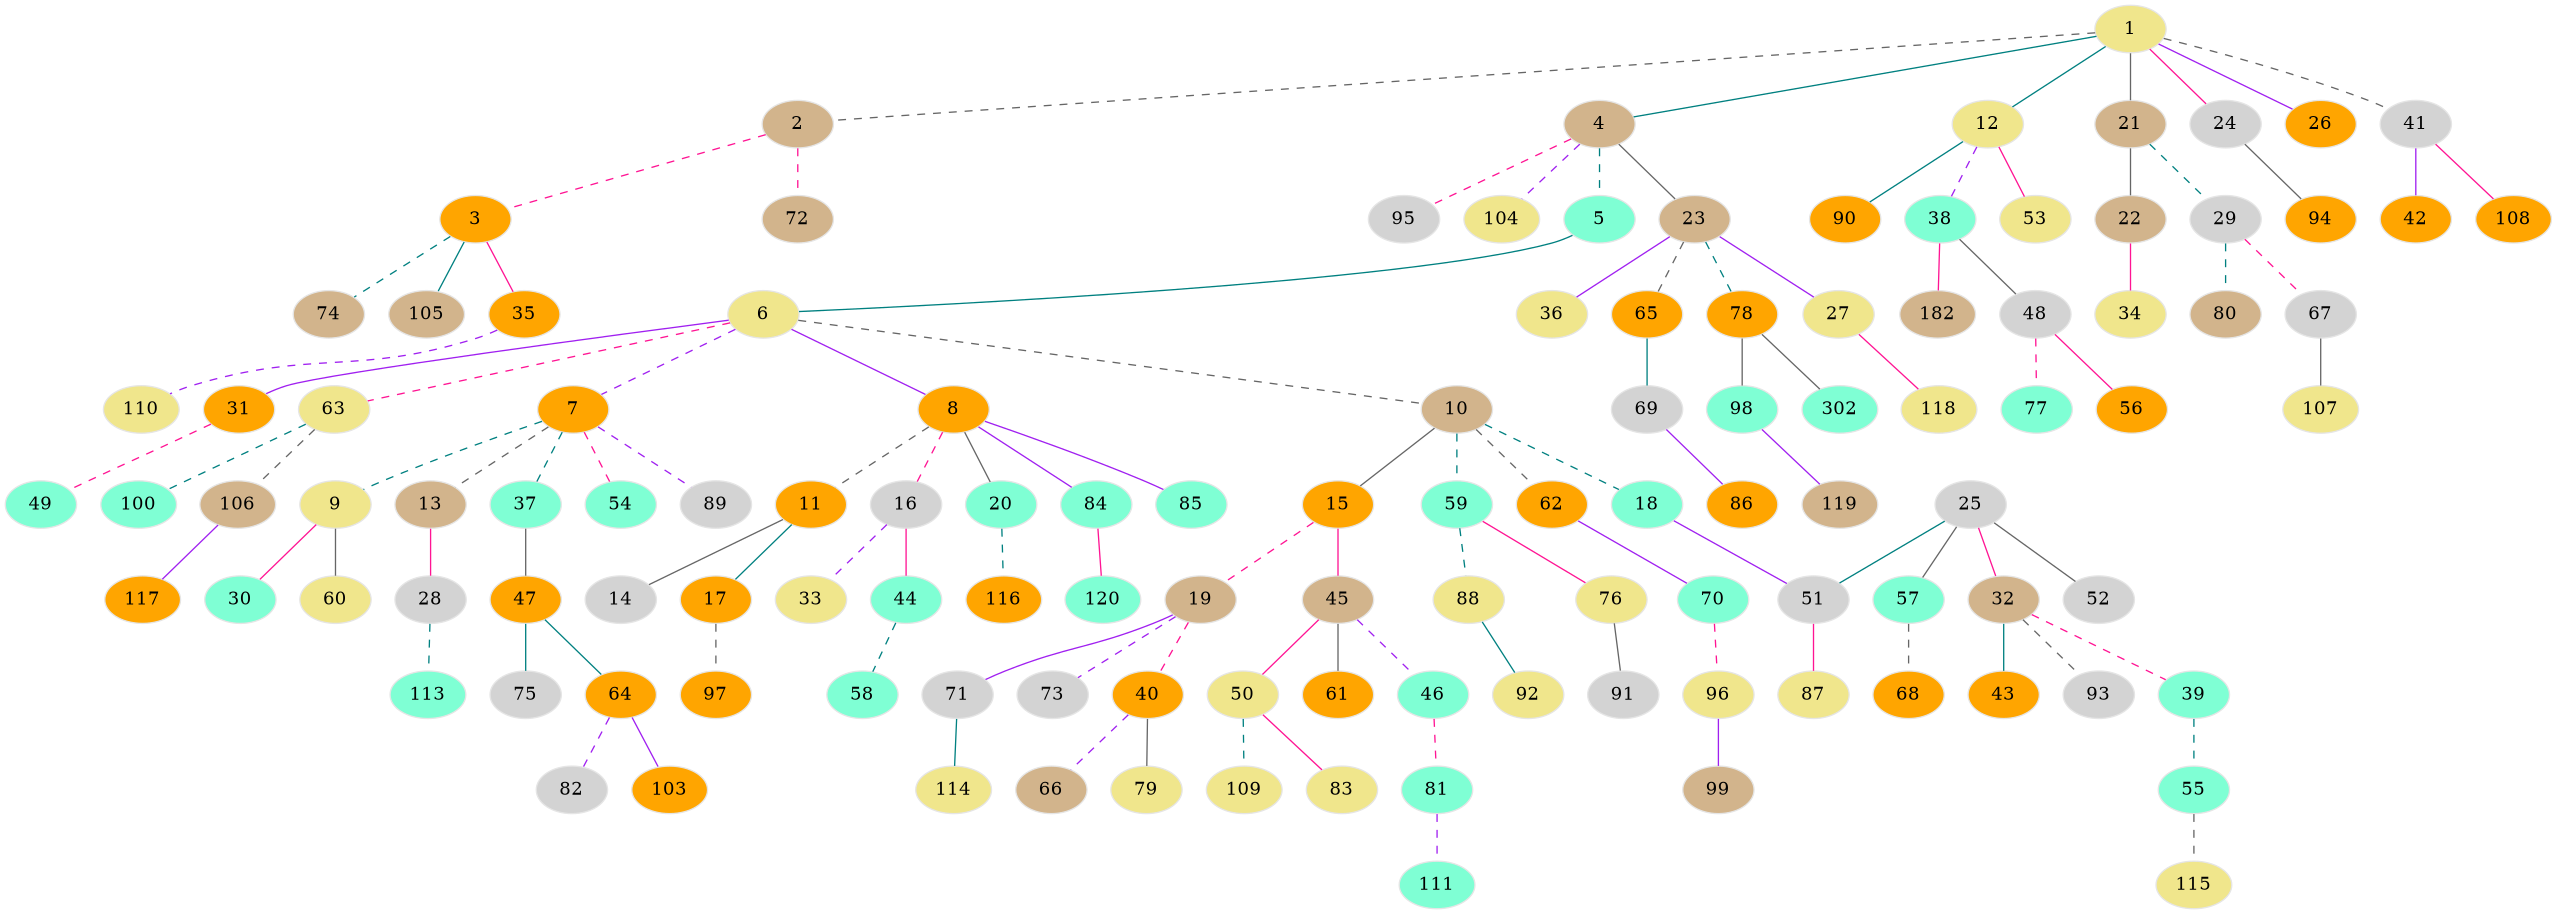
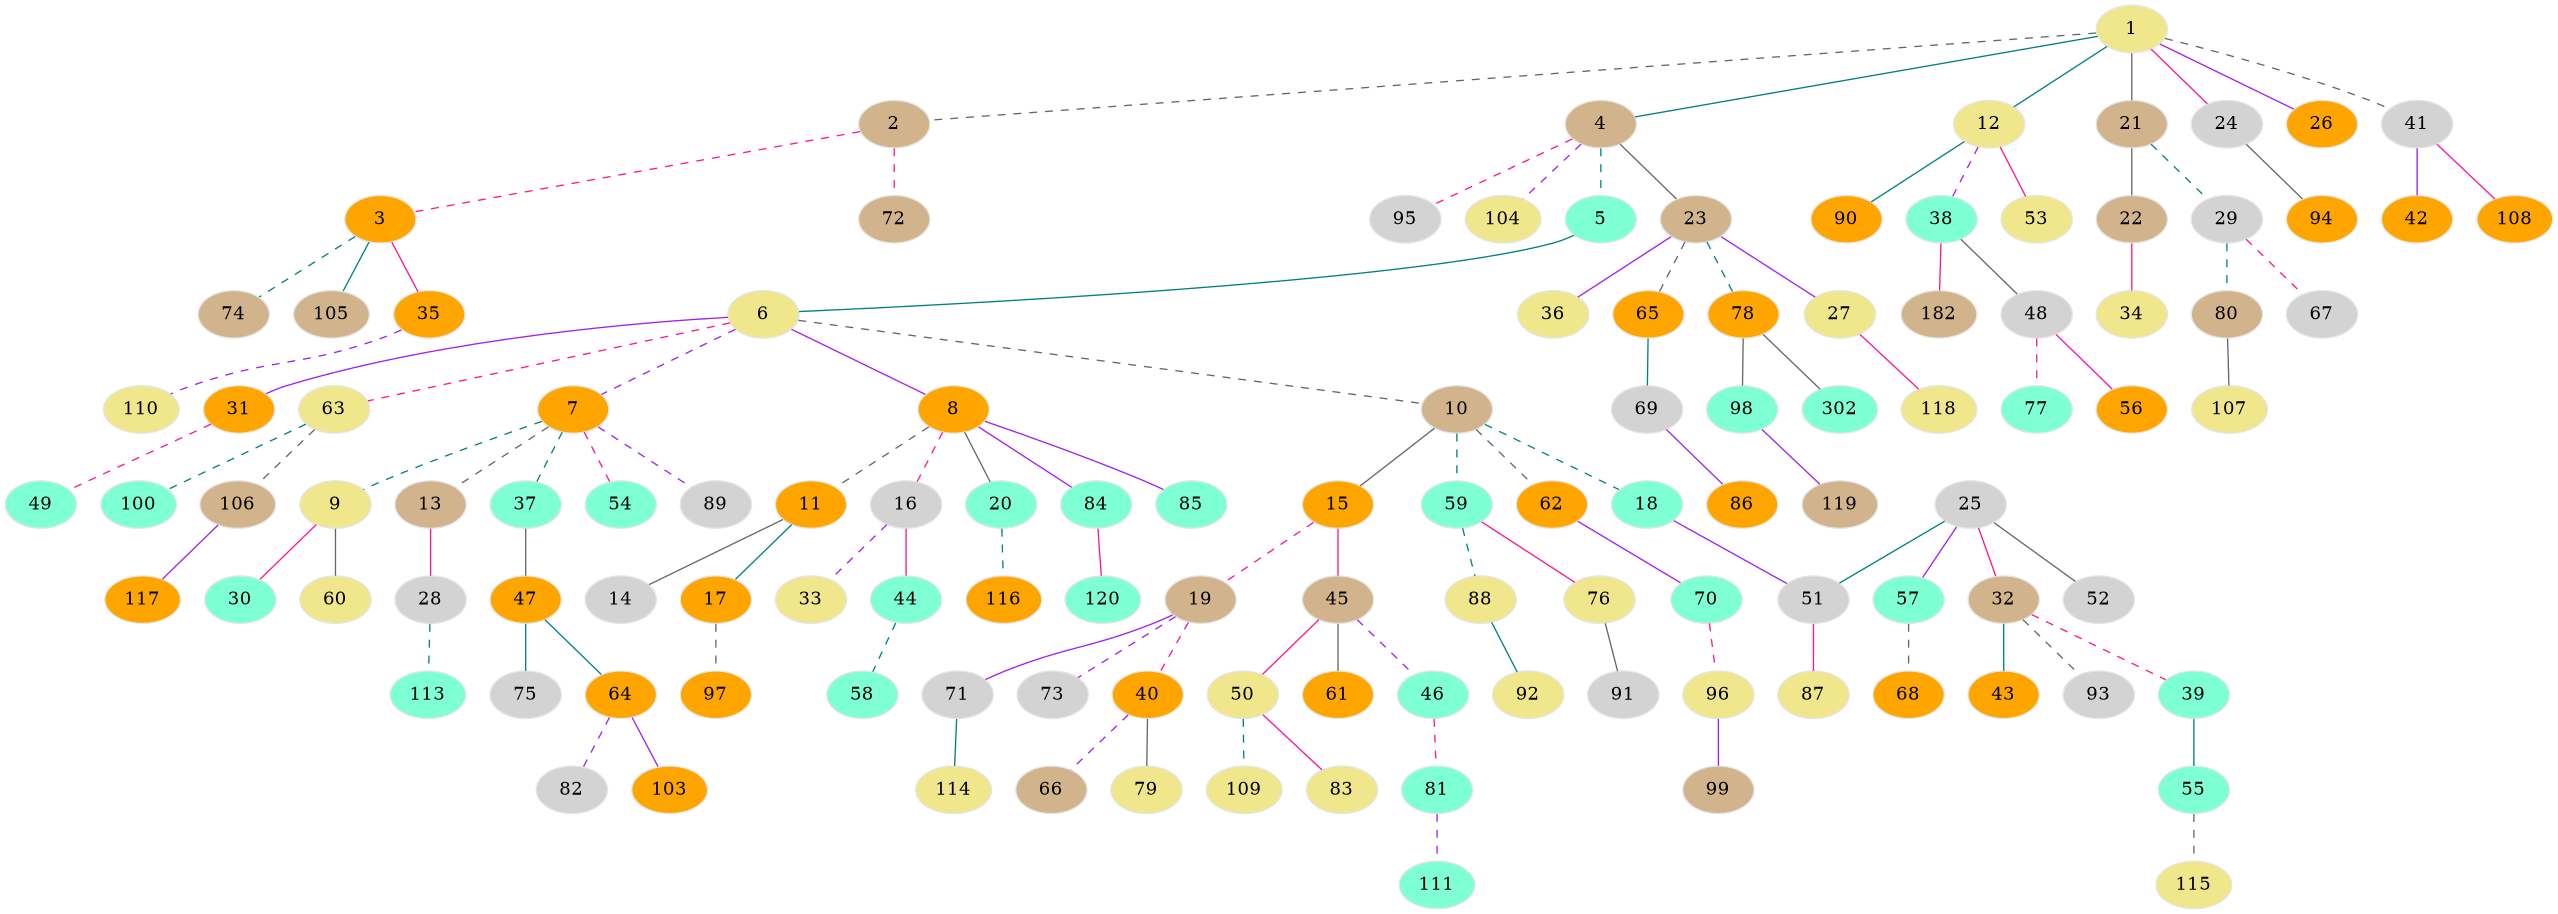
edge "67" -- "107": now "80" -- "107"
edge "25" -- "57": color gray40 -> purple
edge "39" -- "55": style dashed -> solid
